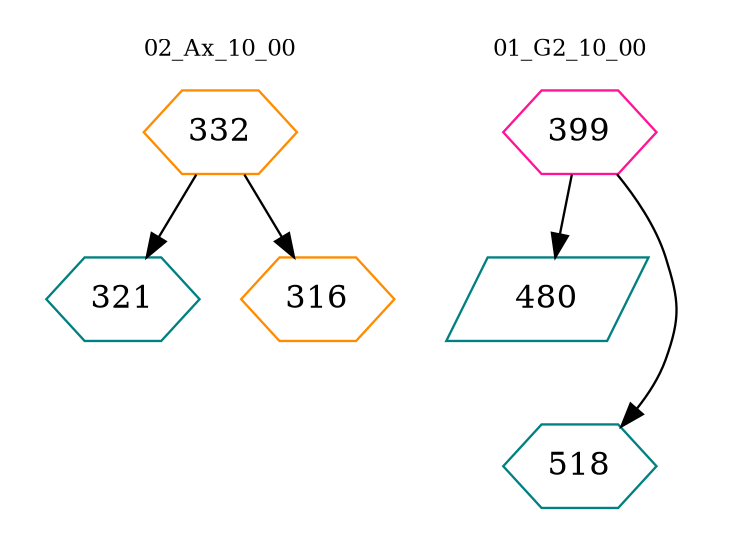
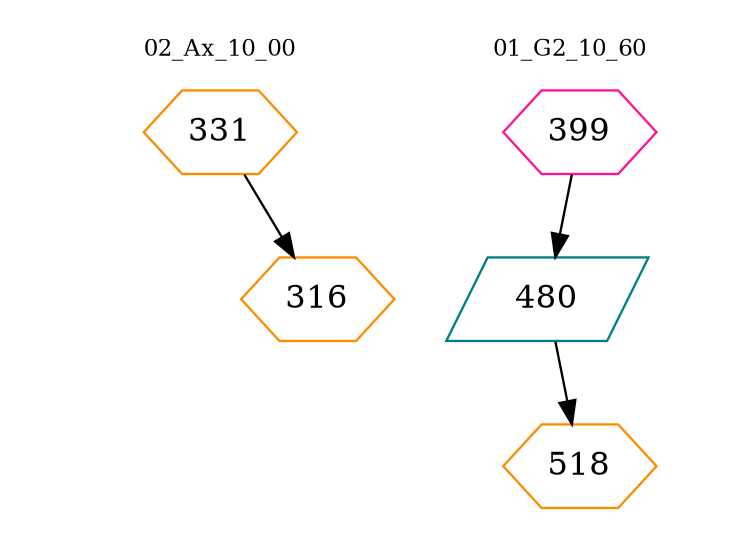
cluster "01_G2_10_00": label "01_G2_10_00" -> "01_G2_10_60"
node "332": label "332" -> "331"
edge "399" -> "518": now "480" -> "518"
node "321": removed
node "518": color teal -> darkorange
